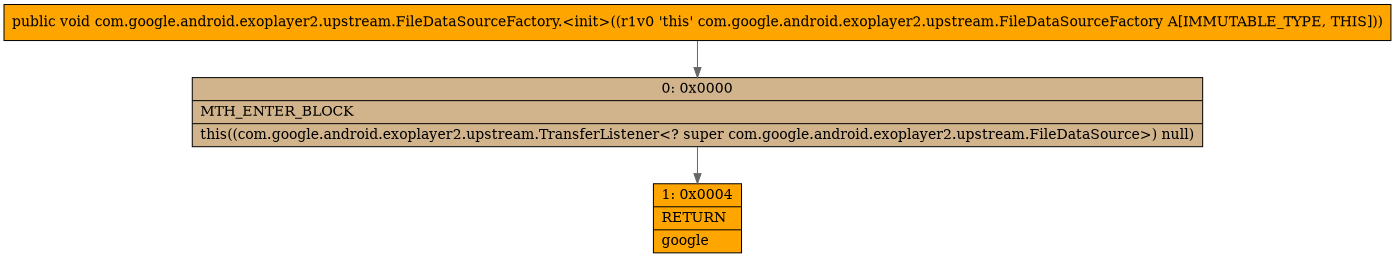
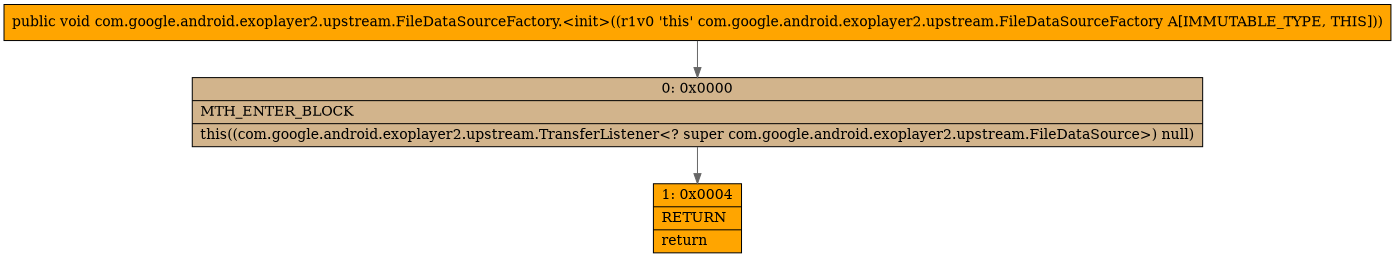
node "1: 0x0004": text "google" -> "return"
